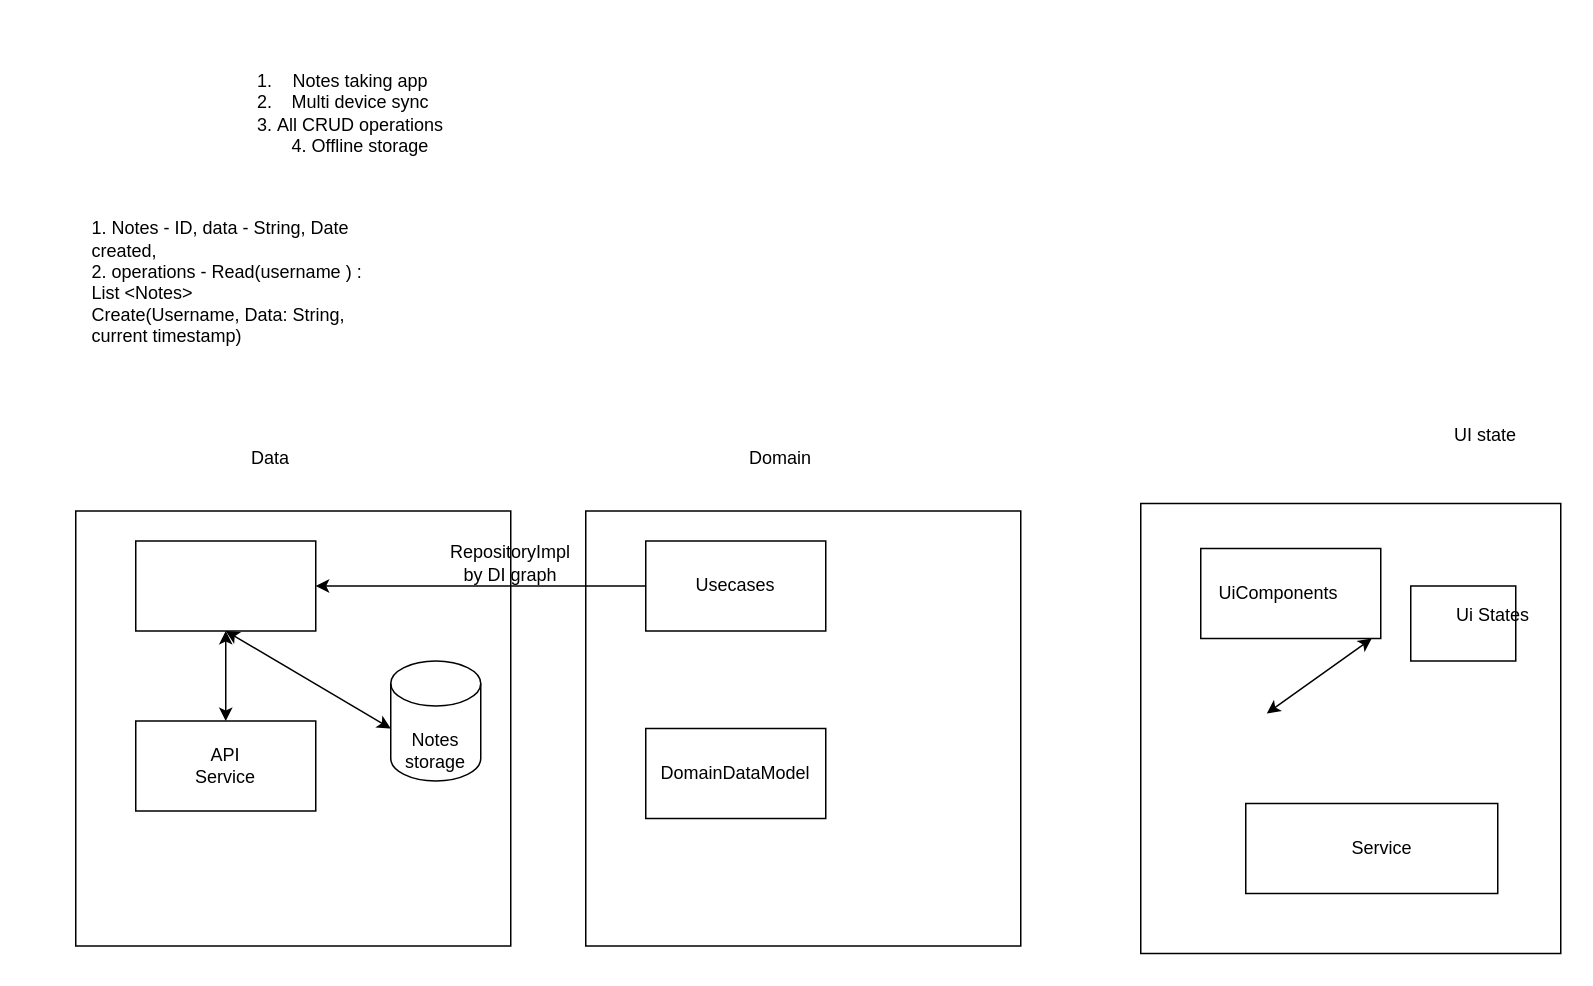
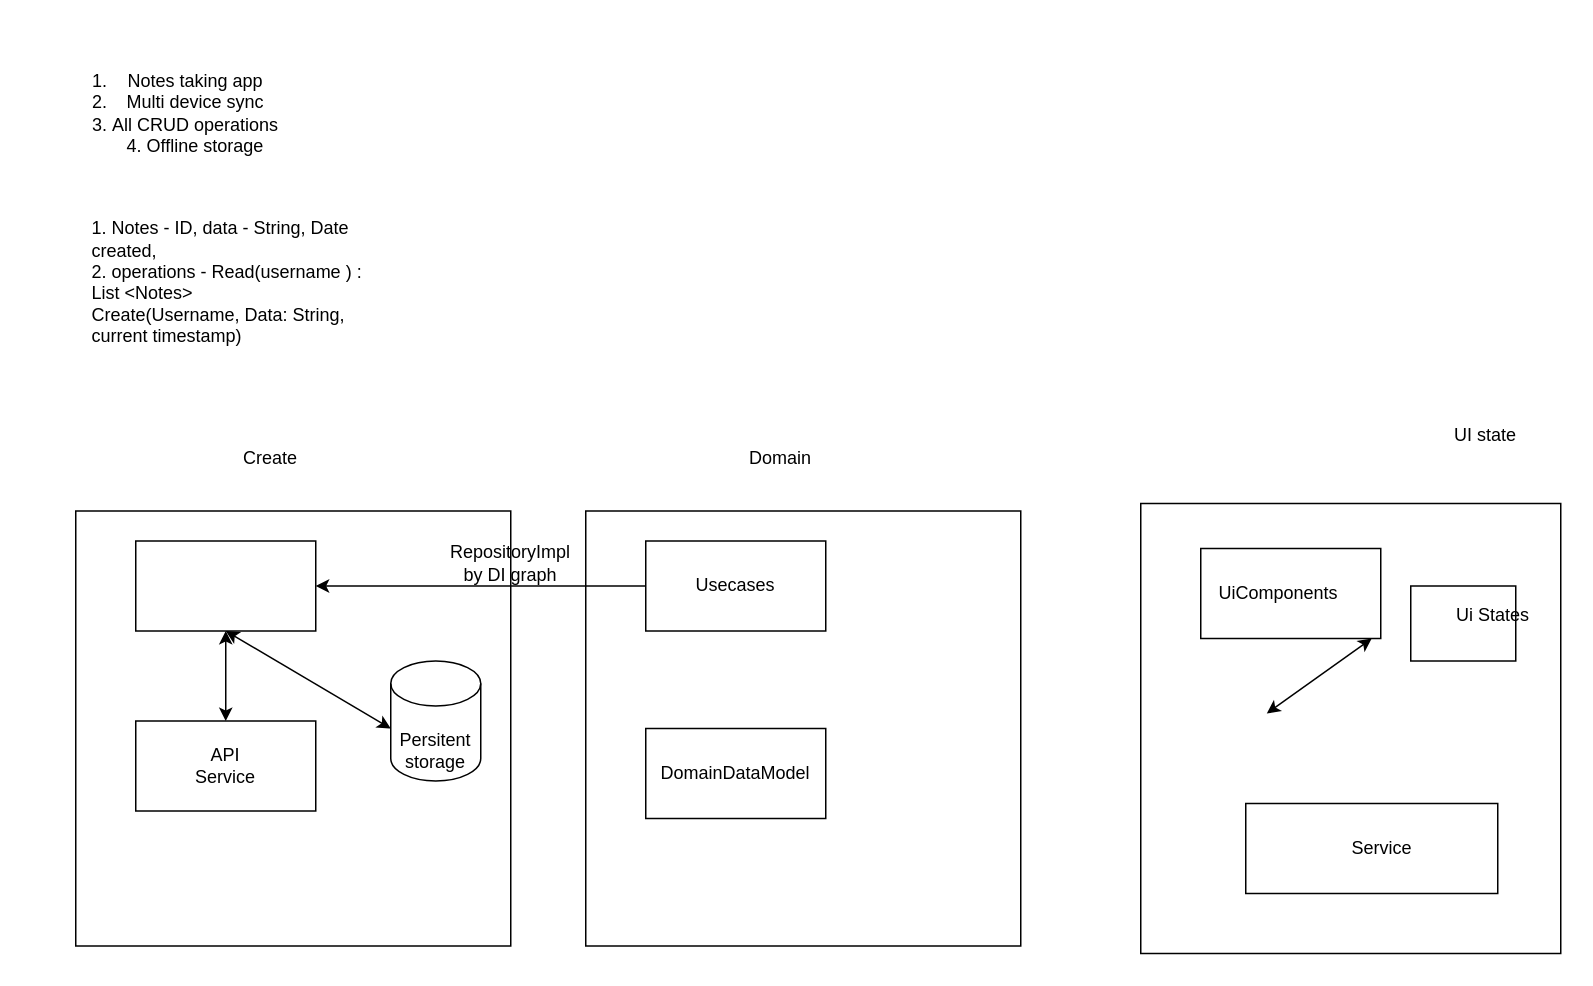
node "Notes taking app Multi device sync All CRUD operations 4. Offline storage": moved (331, 113) -> (166, 113)
node "Data": label "Data" -> "Create"
node "Notes storage": label "Notes storage" -> "Persitent storage"
